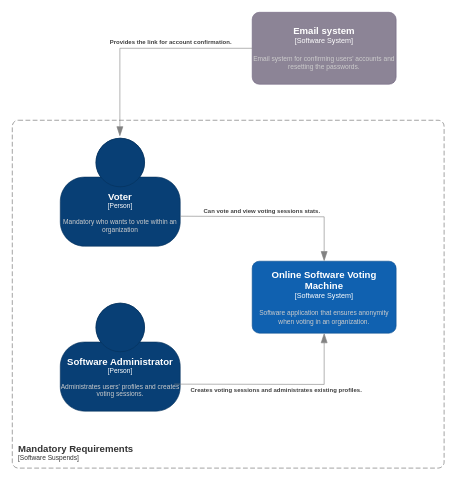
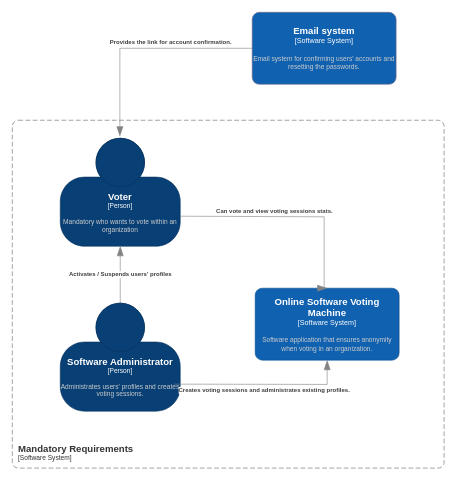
node "Email system [Software System] Email system for confirming users' accounts and resetting the passwords.": fillcolor #8c8496 -> #1061b0
edge "Software Administrator [Person] Administrates users' profiles and creates voting sessions." -> "Voter [Person] Mandatory who wants to vote within an organization": added, label "Activates / Suspends users' profiles"
node "Online Software Voting Machine [Software System] Software application that ensures anonymity when voting in an organization.": moved (324, 297) -> (327, 324)
node "Mandatory Requirements [Software Suspends]": label "Mandatory Requirements [Software Suspends]" -> "Mandatory Requirements [Software System]"
